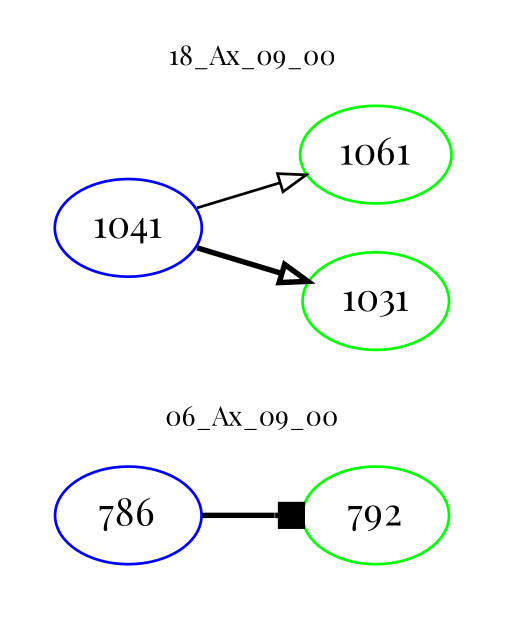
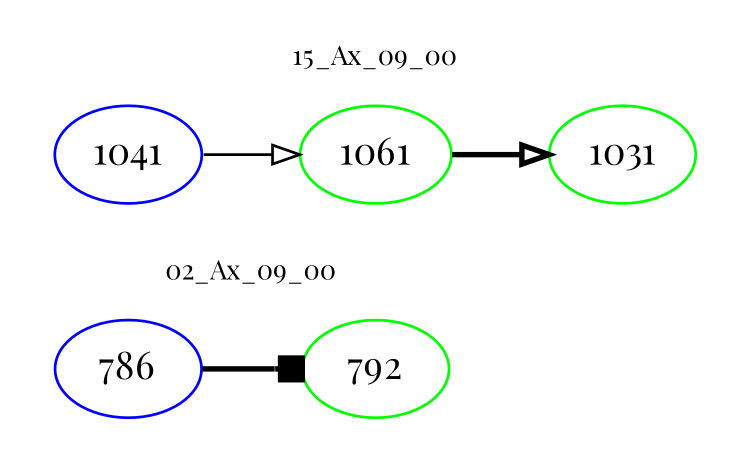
cluster "18_Ax_09_00": label "18_Ax_09_00" -> "15_Ax_09_00"
edge "1041" -> "1031": now "1061" -> "1031"
cluster "06_Ax_09_00": label "06_Ax_09_00" -> "02_Ax_09_00"
